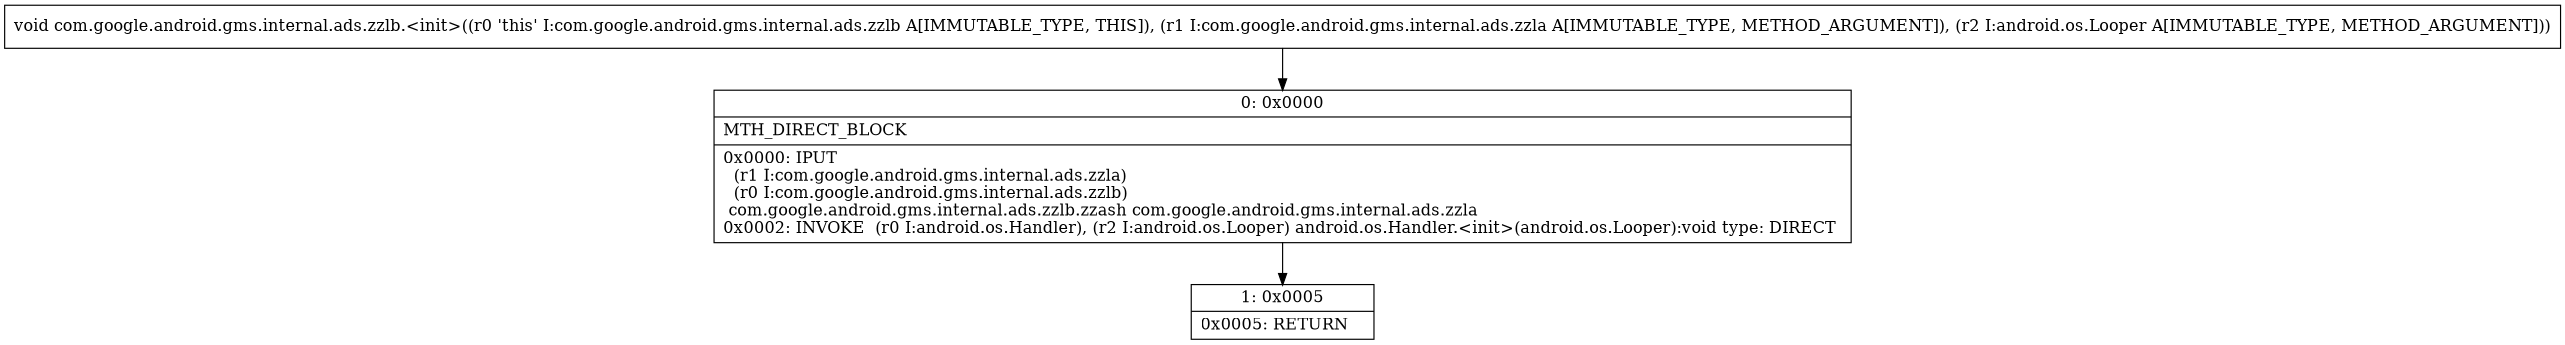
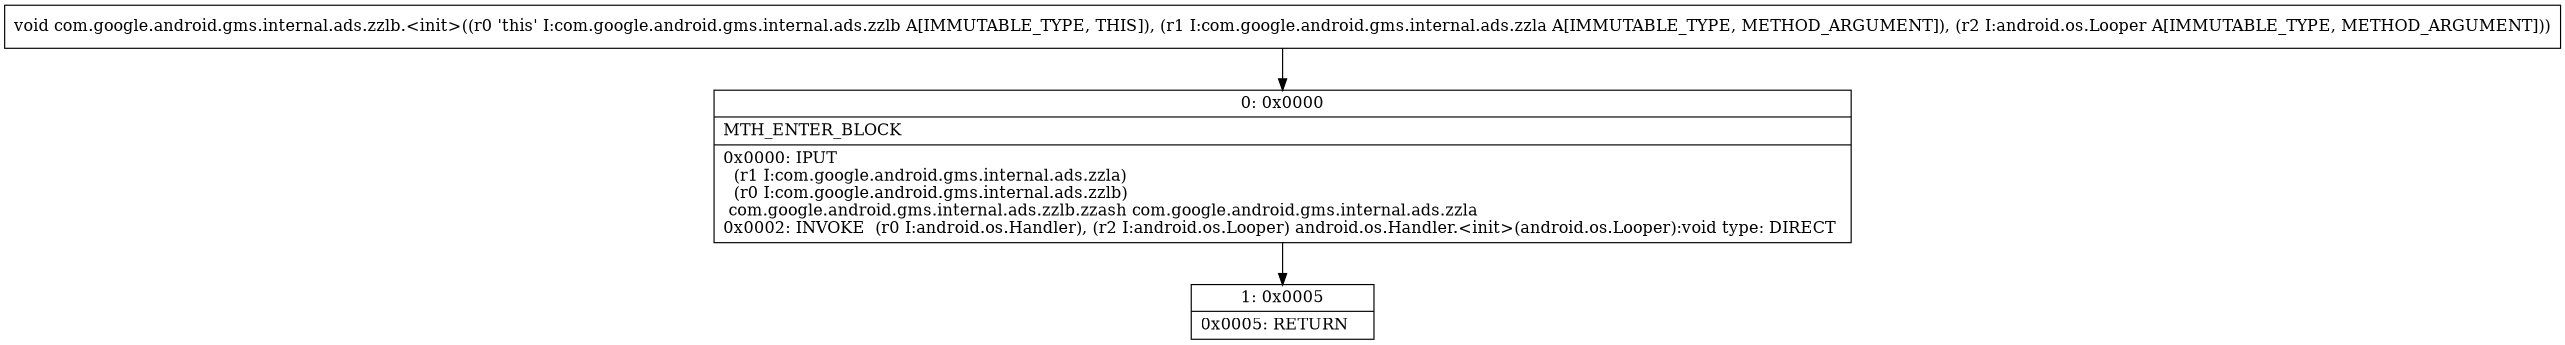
node "0: 0x0000": text "MTH_DIRECT_BLOCK" -> "MTH_ENTER_BLOCK"
